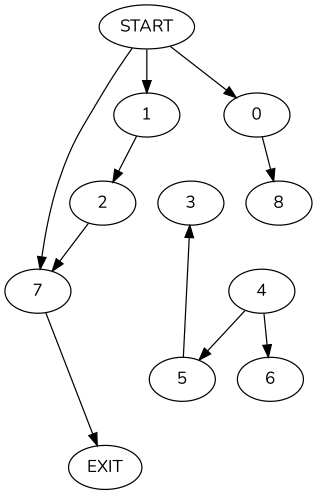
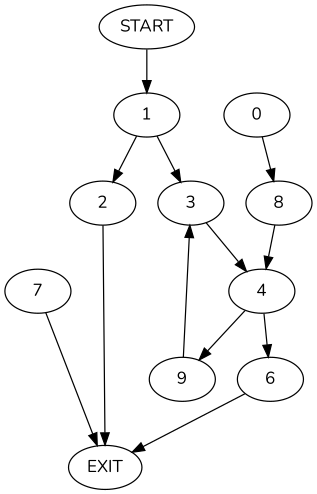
edge "START" -> "0": removed
edge "START" -> "7": removed
edge "1" -> "3": added
edge "8" -> "4": added
edge "2" -> "7": now "2" -> "EXIT"
edge "3" -> "4": added
node "5": label "5" -> "9"
edge "6" -> "EXIT": added
